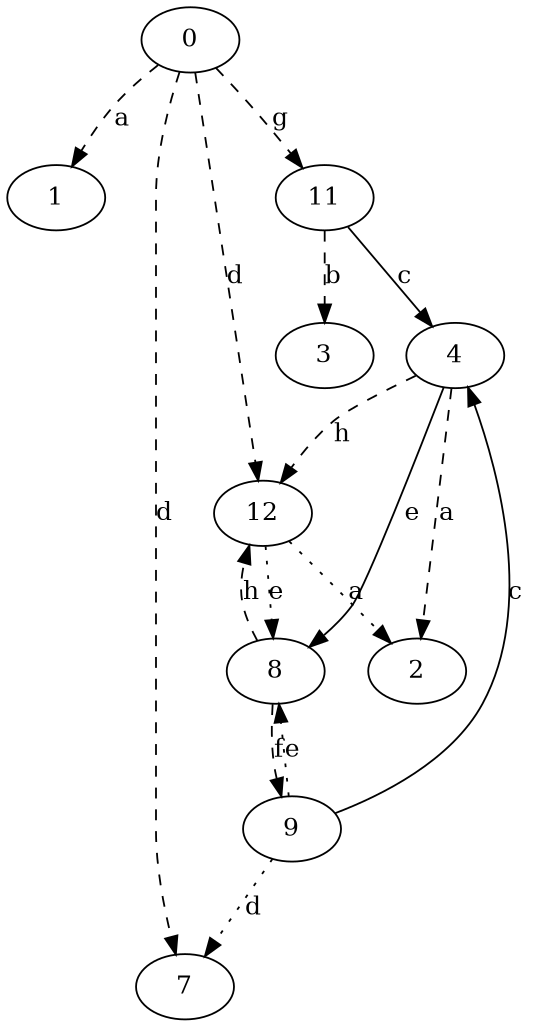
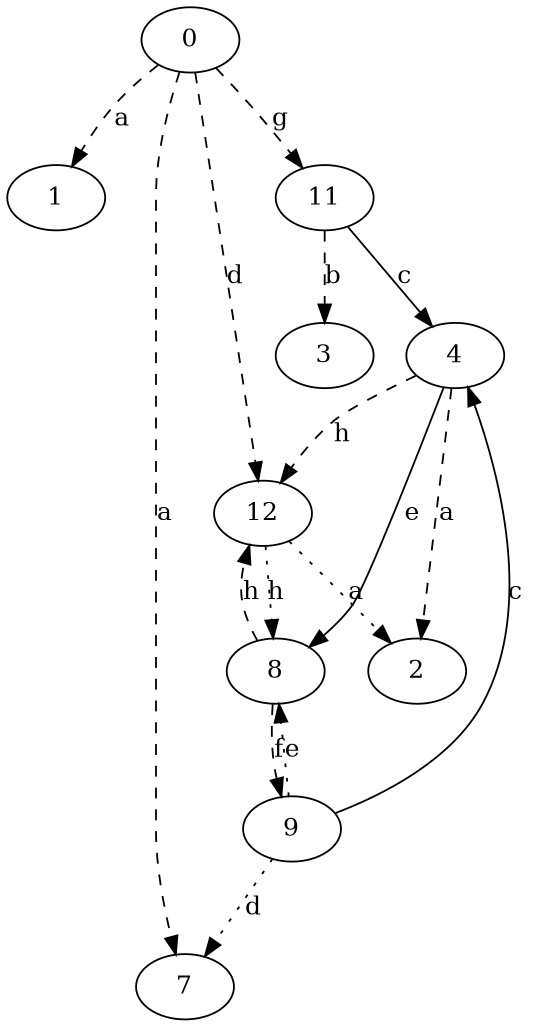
edge "0" -> "7": label "d" -> "a"
edge "12" -> "8": label "e" -> "h"
